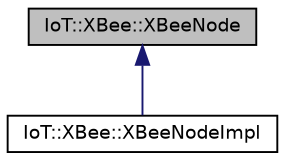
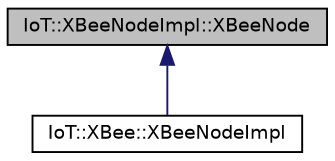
node "IoT::XBee::XBeeNode": label "IoT::XBee::XBeeNode" -> "IoT::XBeeNodeImpl::XBeeNode"
